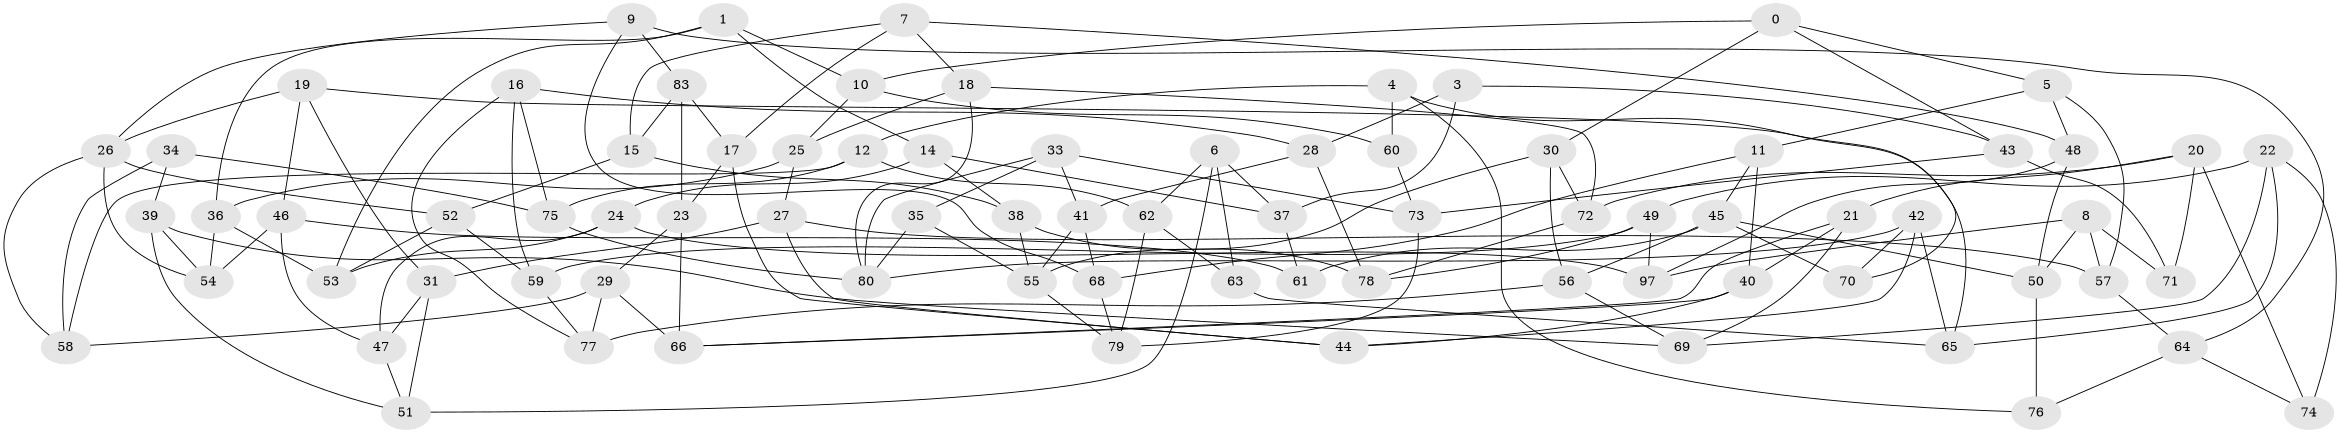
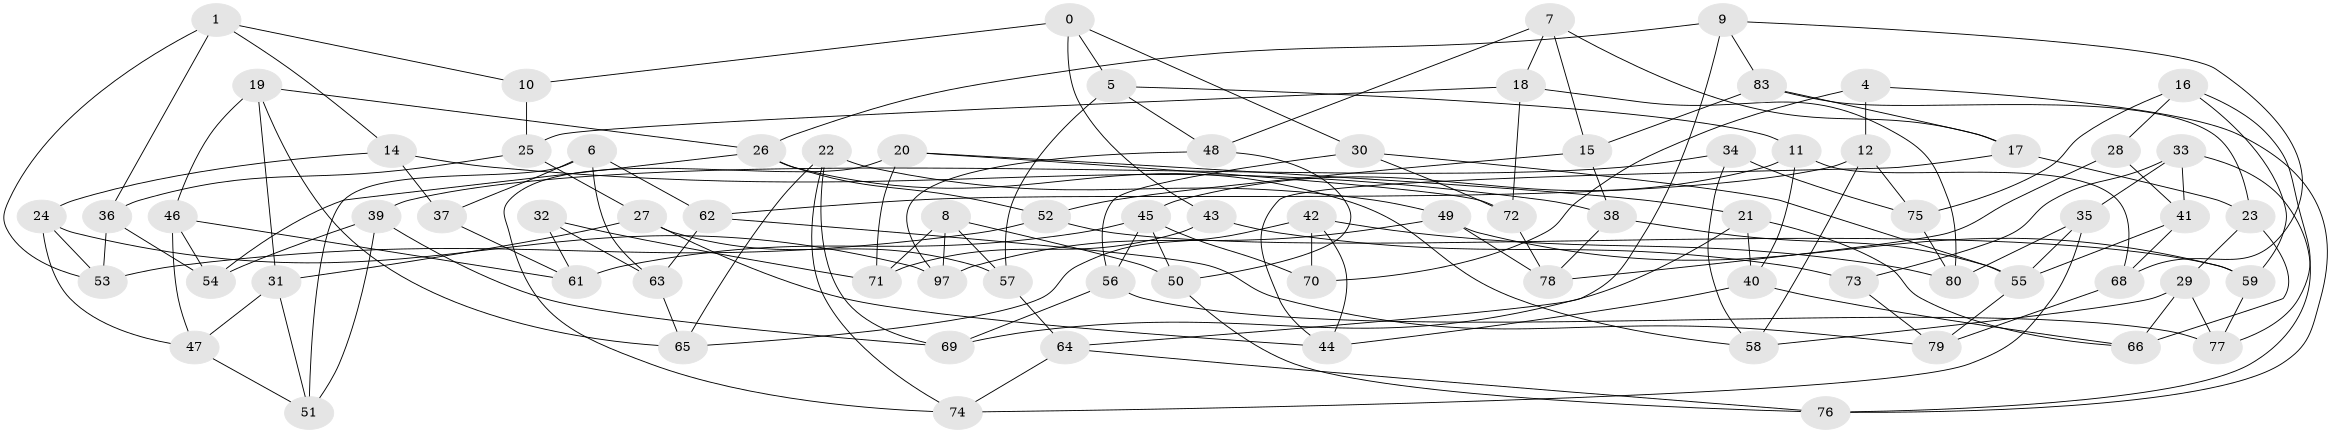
node "3": removed
node "60": removed
edge "33" -- "80": now "33" -- "76"
node "32": added
edge "35" -- "74": added
